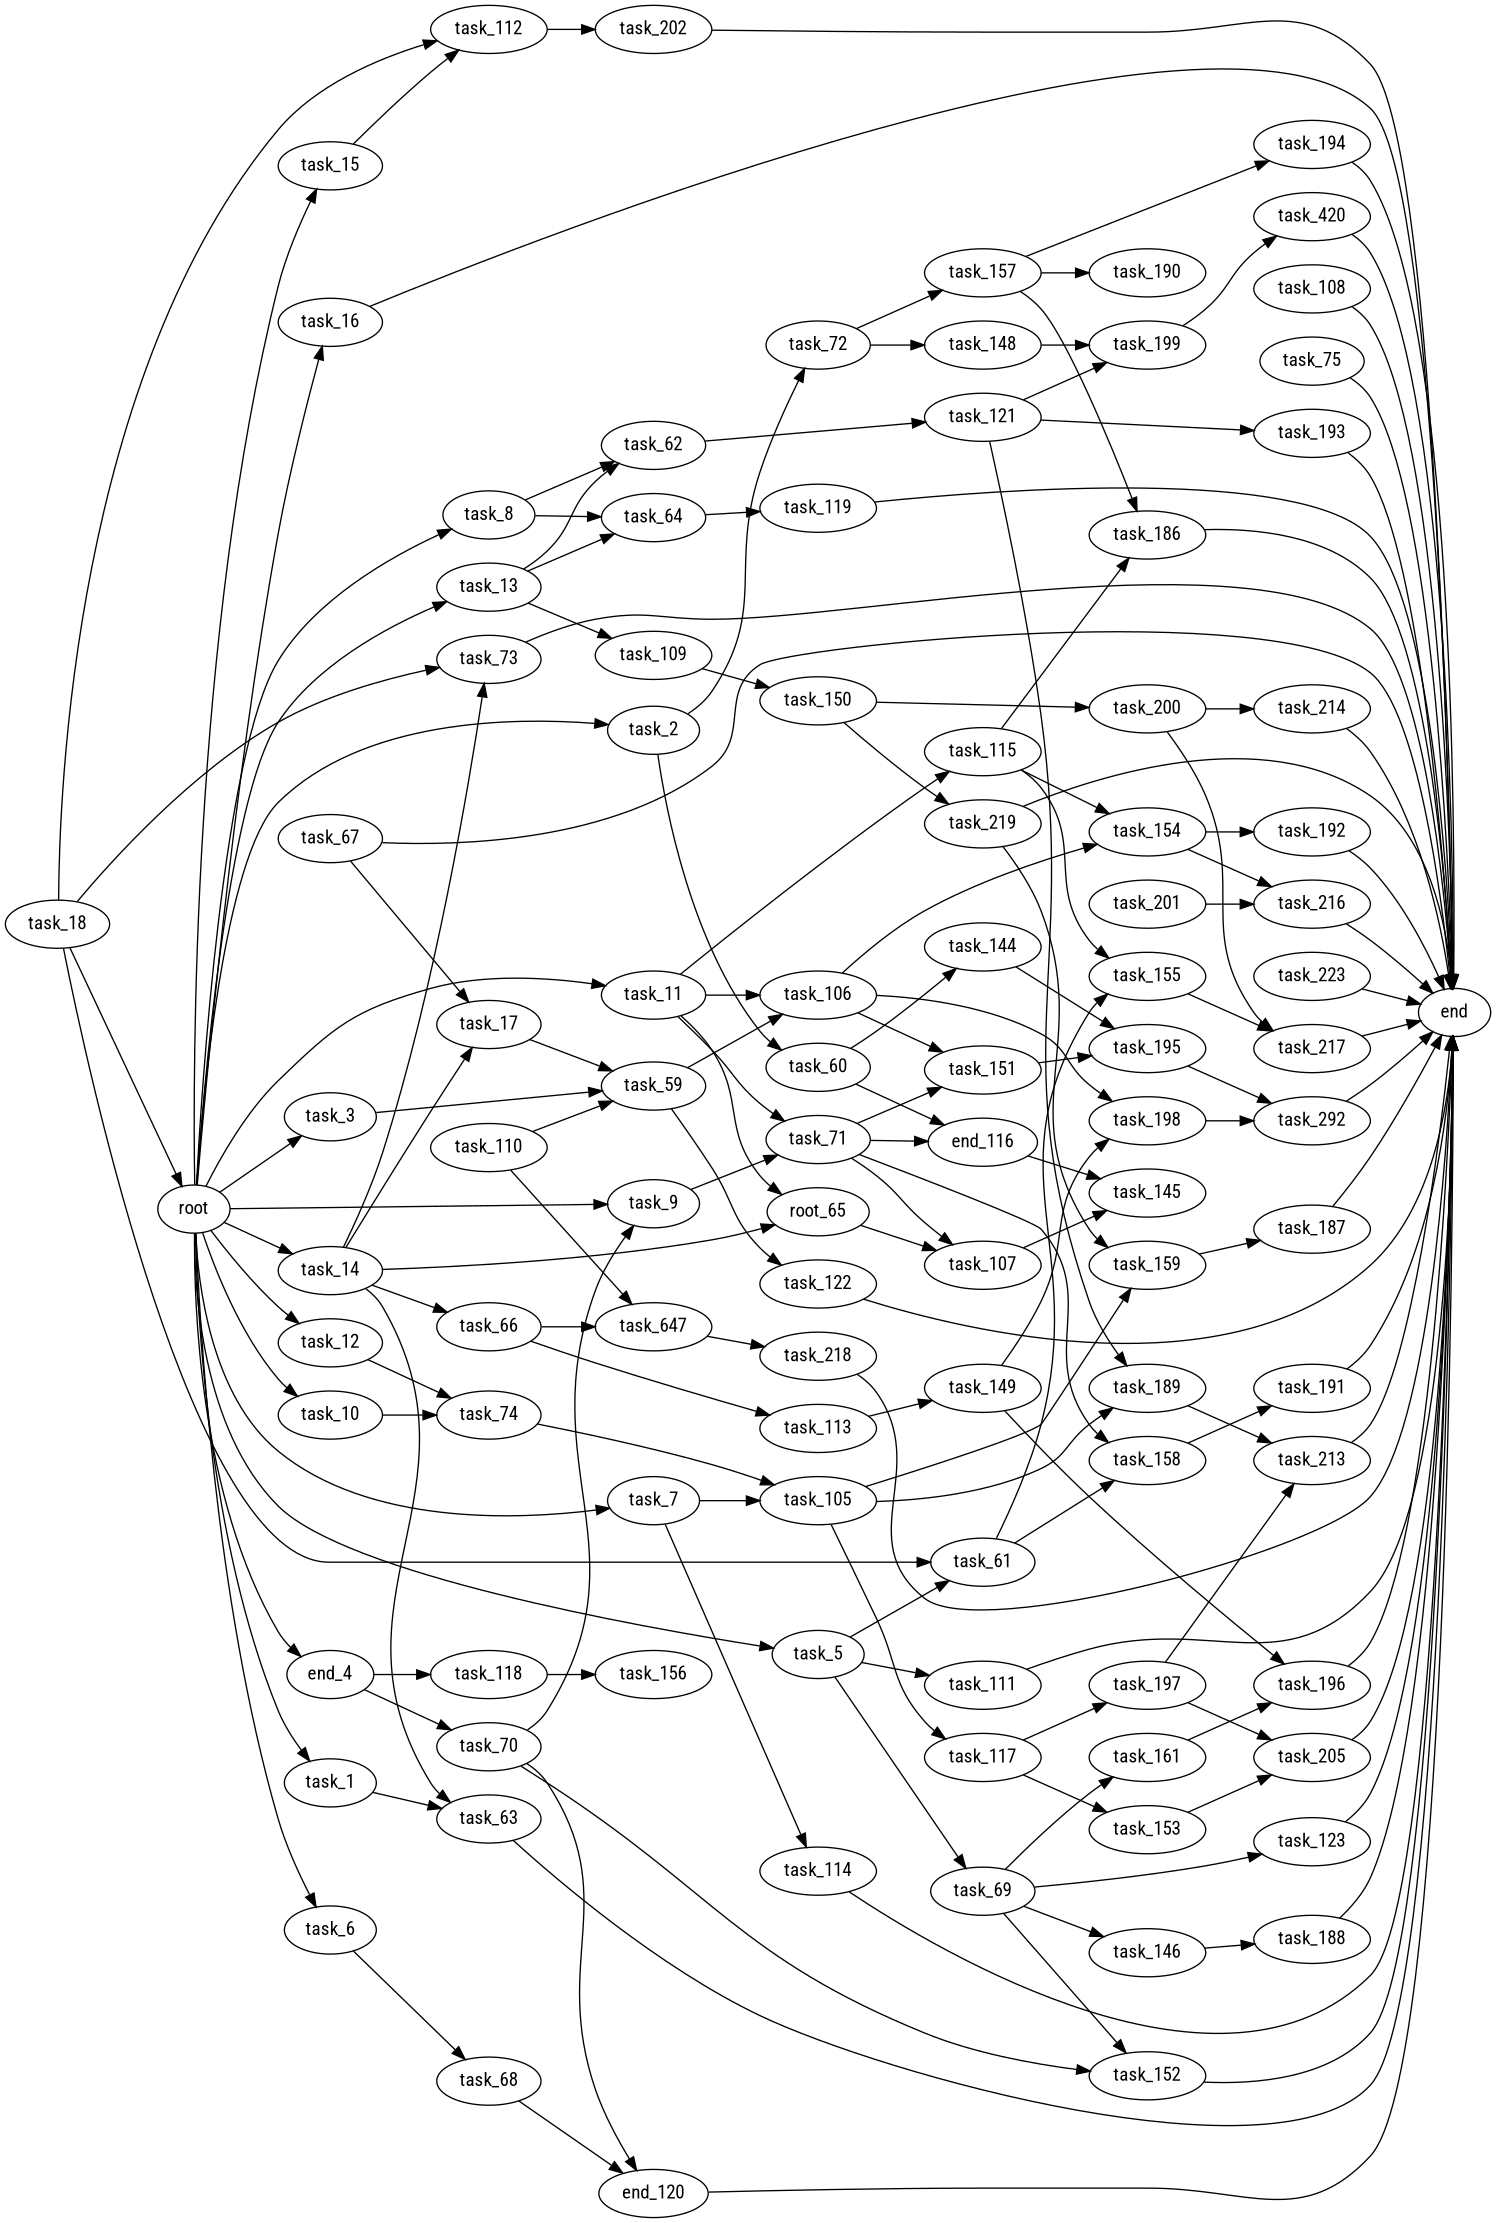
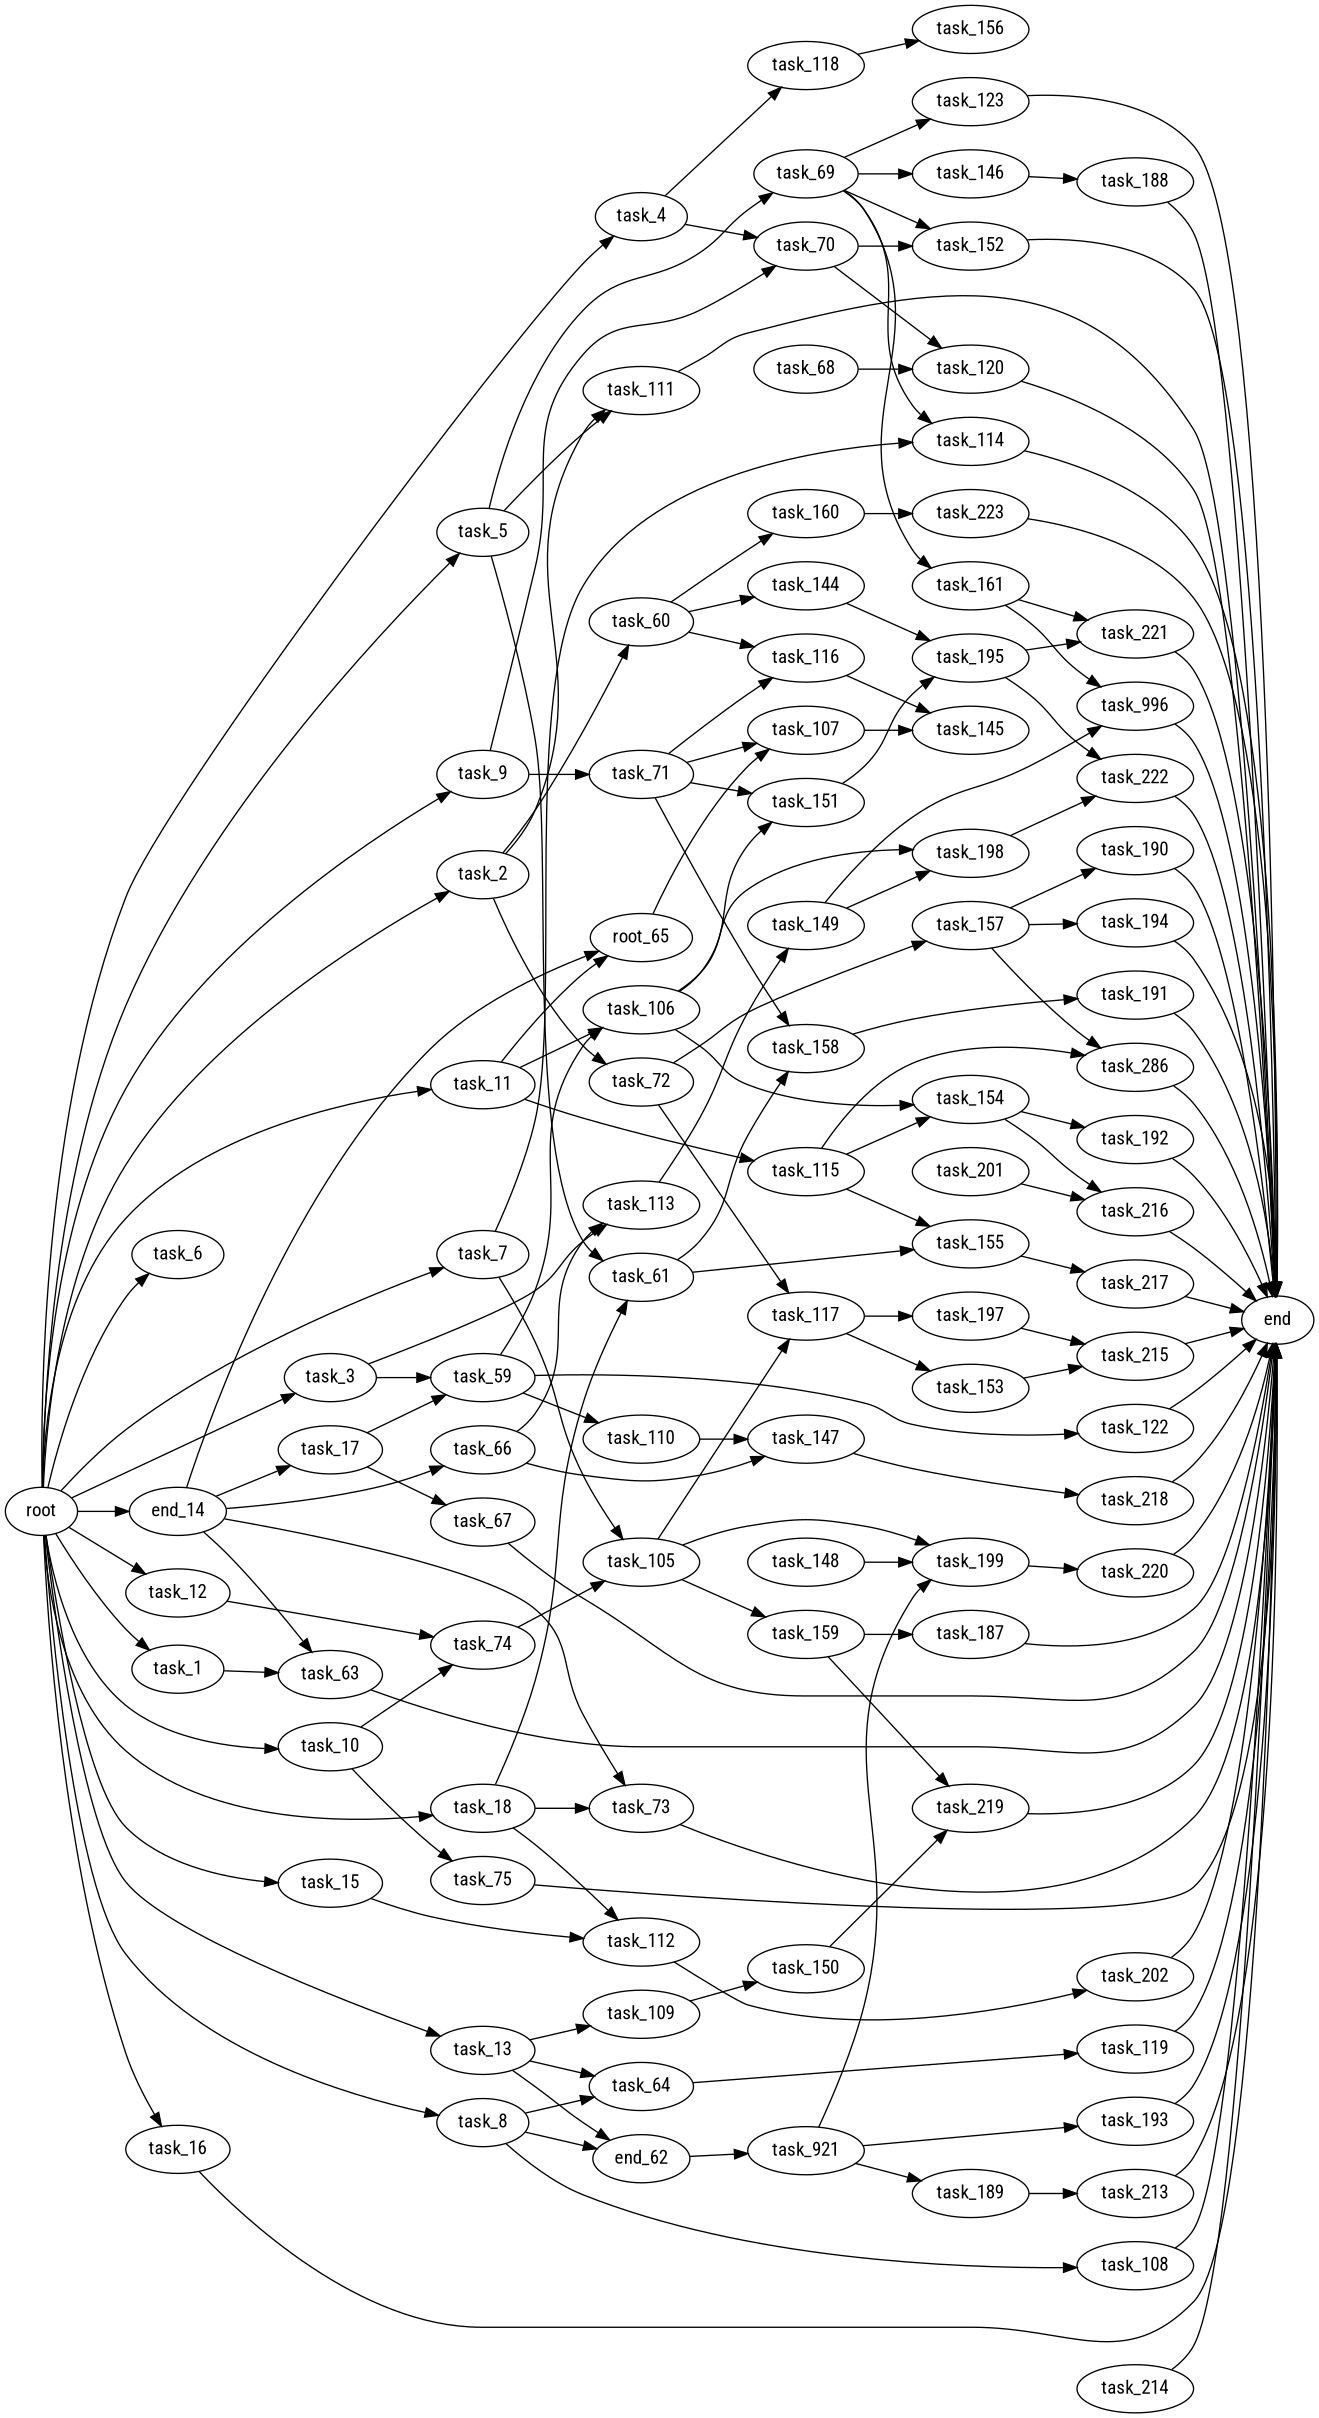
node "task_420": label "task_420" -> "task_220"
edge "task_69" -> "task_114": added
edge "task_72" -> "task_148": now "task_72" -> "task_117"
node "task_121": label "task_121" -> "task_921"
node "task_62": label "task_62" -> "end_62"
node "task_160": added
node "task_186": label "task_186" -> "task_286"
node "task_221": added
edge "task_2" -> "task_111": added
node "task_200": removed
edge "task_67" -> "task_17": reversed
edge "task_190" -> "end": added
edge "task_219" -> "task_159": reversed
edge "task_18" -> "root": reversed
edge "task_11" -> "task_71": removed
edge "task_110" -> "task_59": reversed
node "task_292": label "task_292" -> "task_222"
node "end_116": label "end_116" -> "task_116"
node "task_14": label "task_14" -> "end_14"
edge "task_3" -> "task_113": added
node "task_647": label "task_647" -> "task_147"
edge "task_105" -> "task_189": now "task_105" -> "task_199"
edge "task_70" -> "task_9": reversed
edge "task_197" -> "task_213": removed
node "end_4": label "end_4" -> "task_4"
node "task_196": label "task_196" -> "task_996"
node "task_205": label "task_205" -> "task_215"
edge "task_10" -> "task_75": added
edge "task_6" -> "task_68": removed
node "end_120": label "end_120" -> "task_120"
edge "task_8" -> "task_108": added
